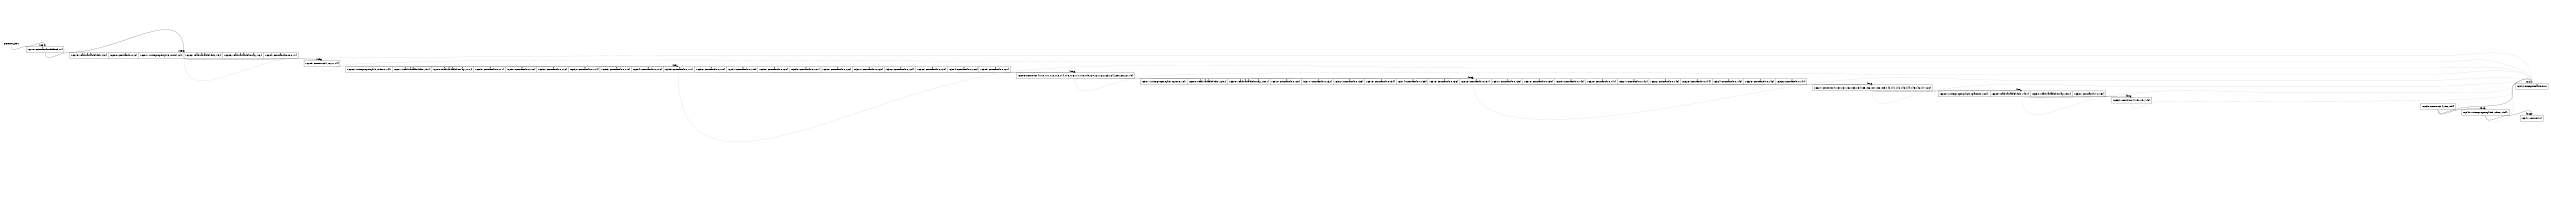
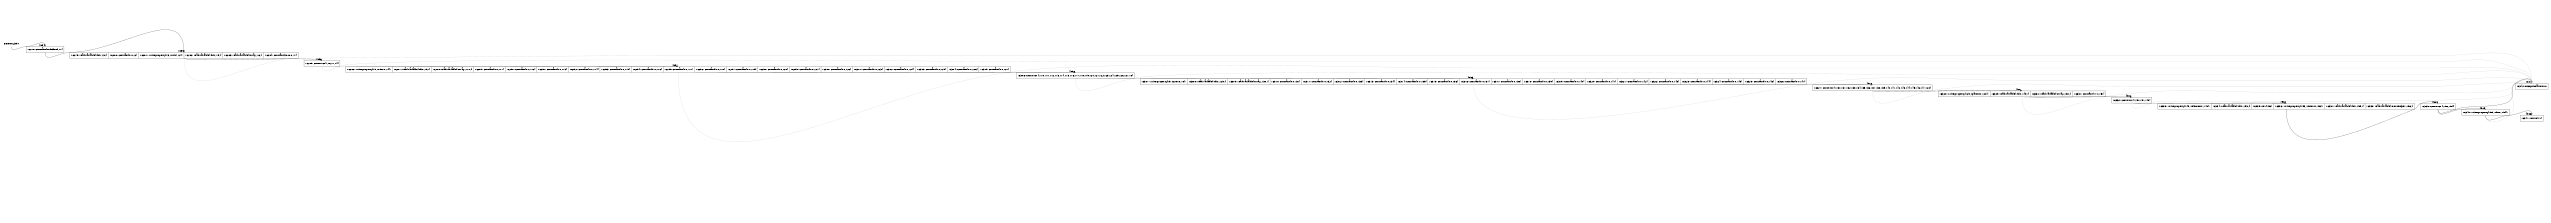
node "16333: write-property[v49,'_elements',v48]*": added
